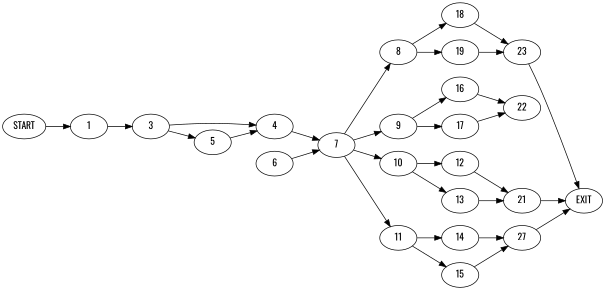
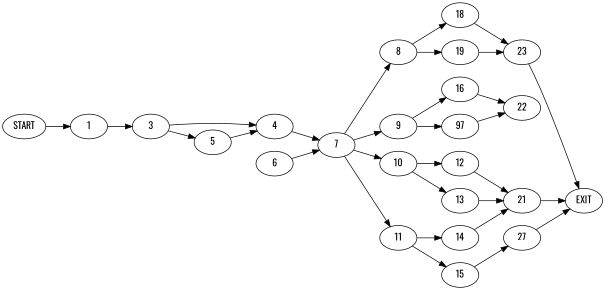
node "17": label "17" -> "97"
edge "14" -> "27": now "14" -> "21"
